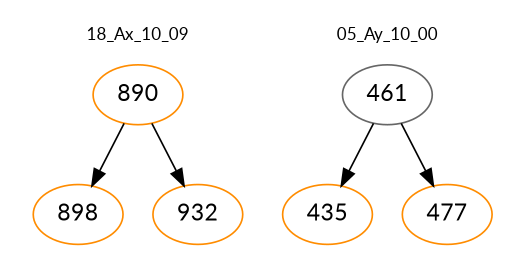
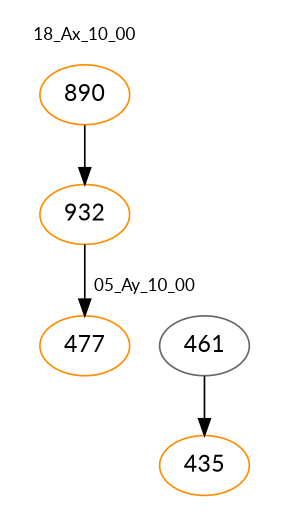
cluster "18_Ax_10_09": label "18_Ax_10_09" -> "18_Ax_10_00"
edge "461" -> "477": now "932" -> "477"
node "898": removed
